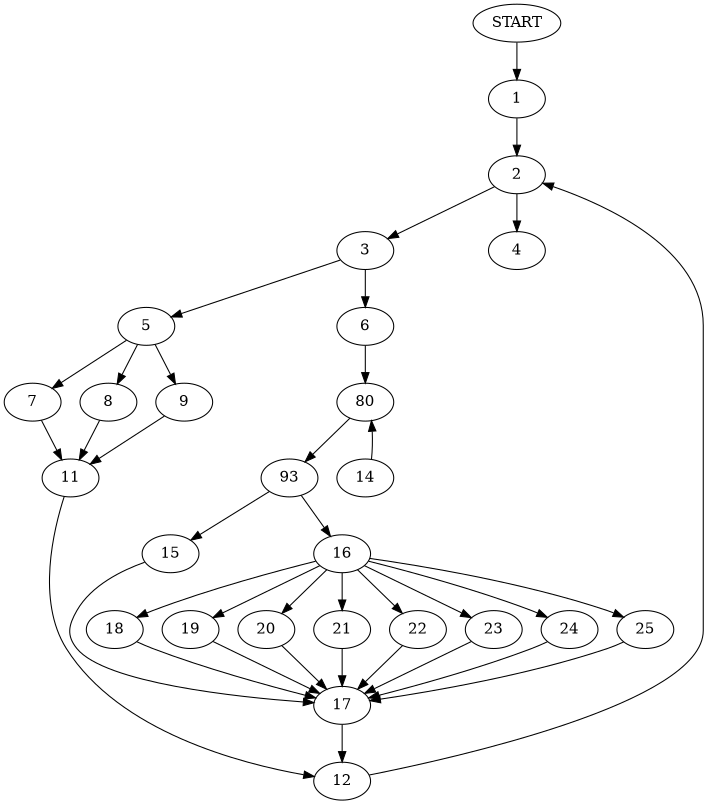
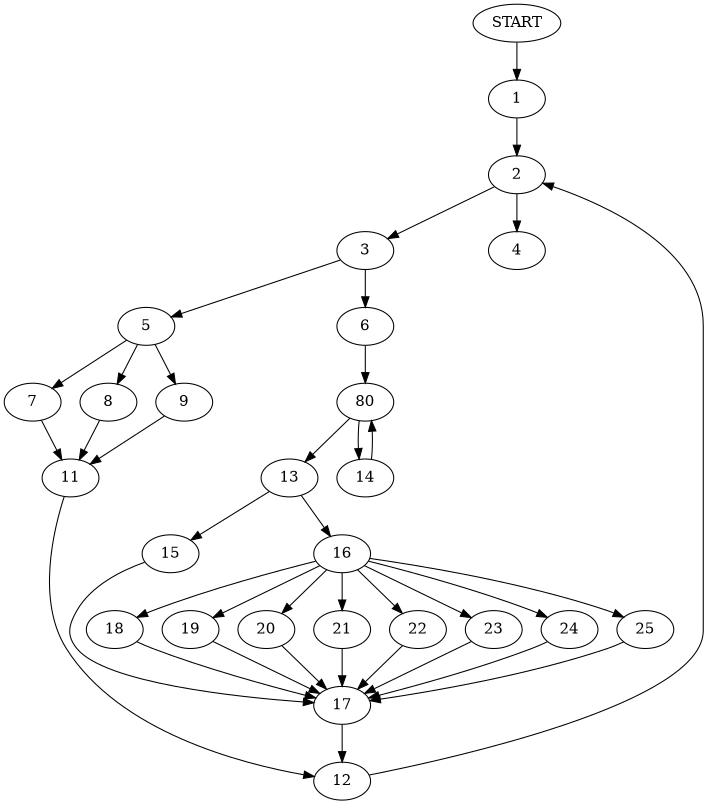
edge "80" -> "14": added
node "93": label "93" -> "13"
